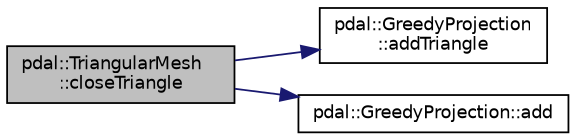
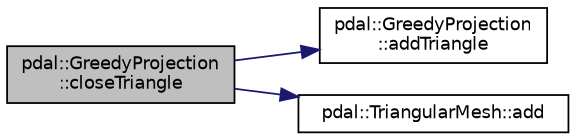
node "pdal::TriangularMesh ::closeTriangle": label "pdal::TriangularMesh ::closeTriangle" -> "pdal::GreedyProjection ::closeTriangle"
node "pdal::GreedyProjection::add": label "pdal::GreedyProjection::add" -> "pdal::TriangularMesh::add"
